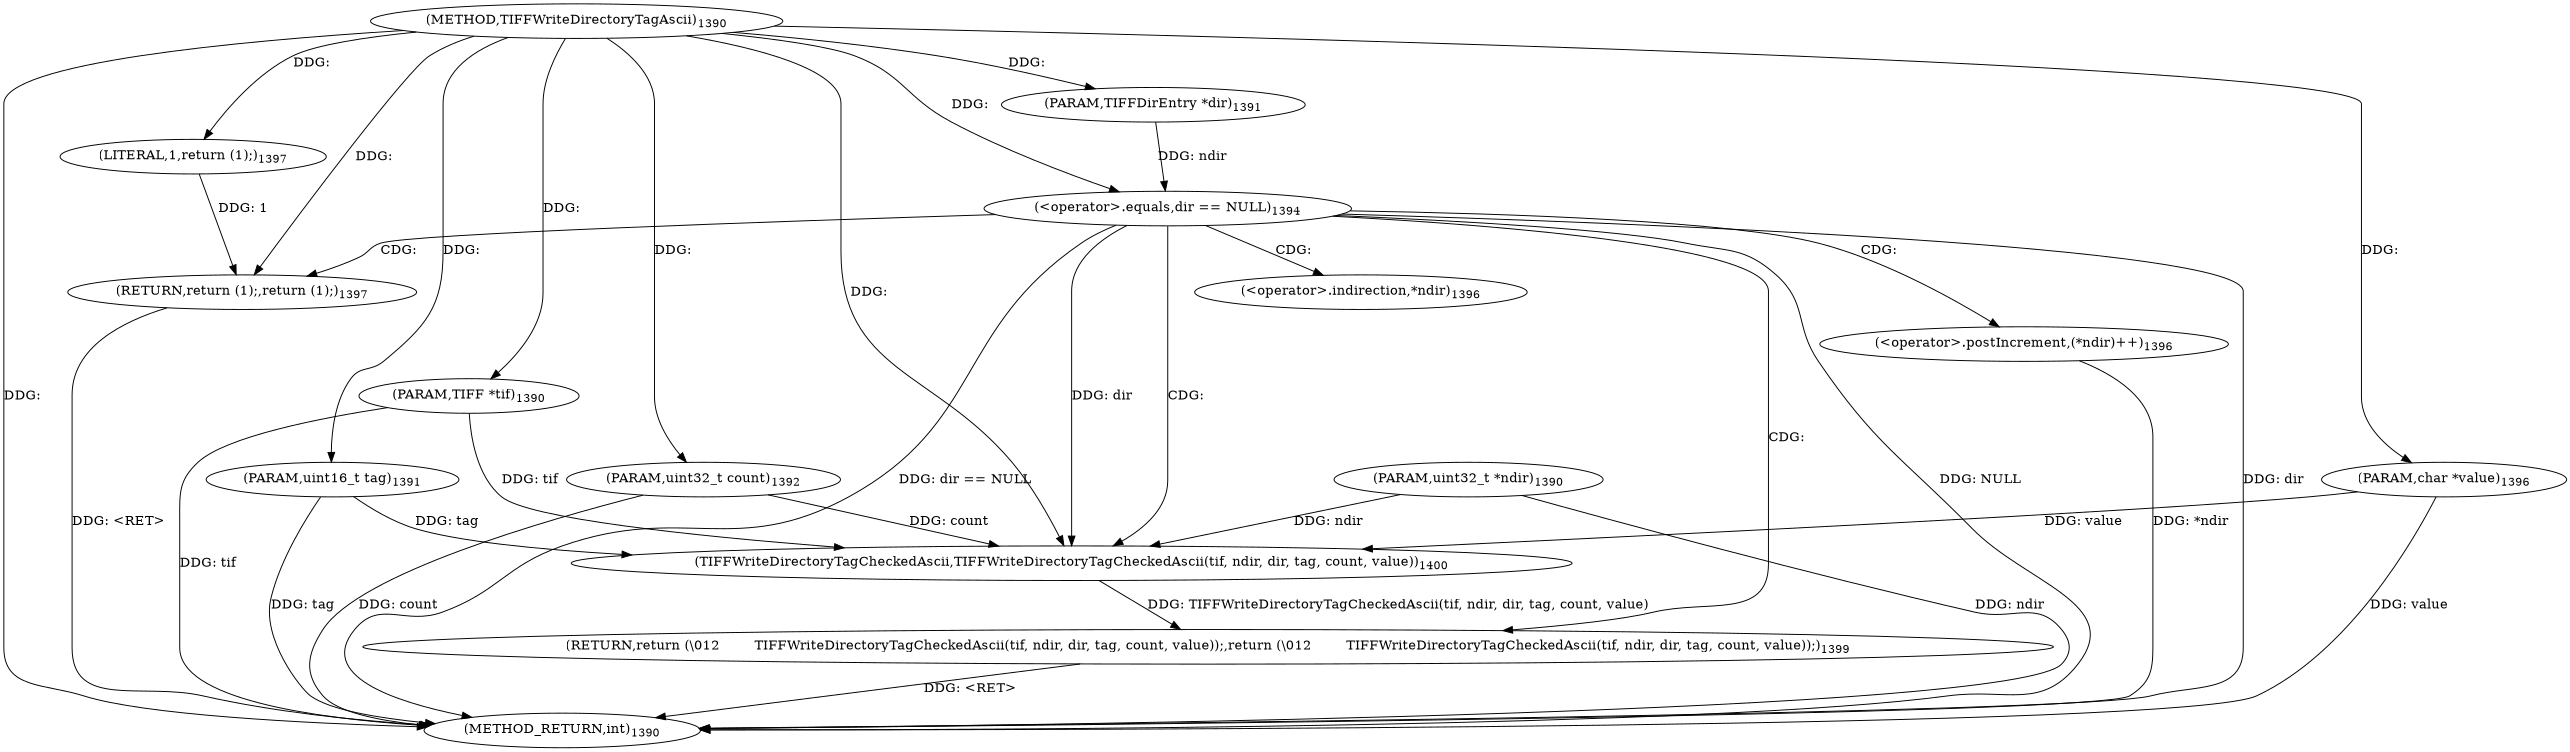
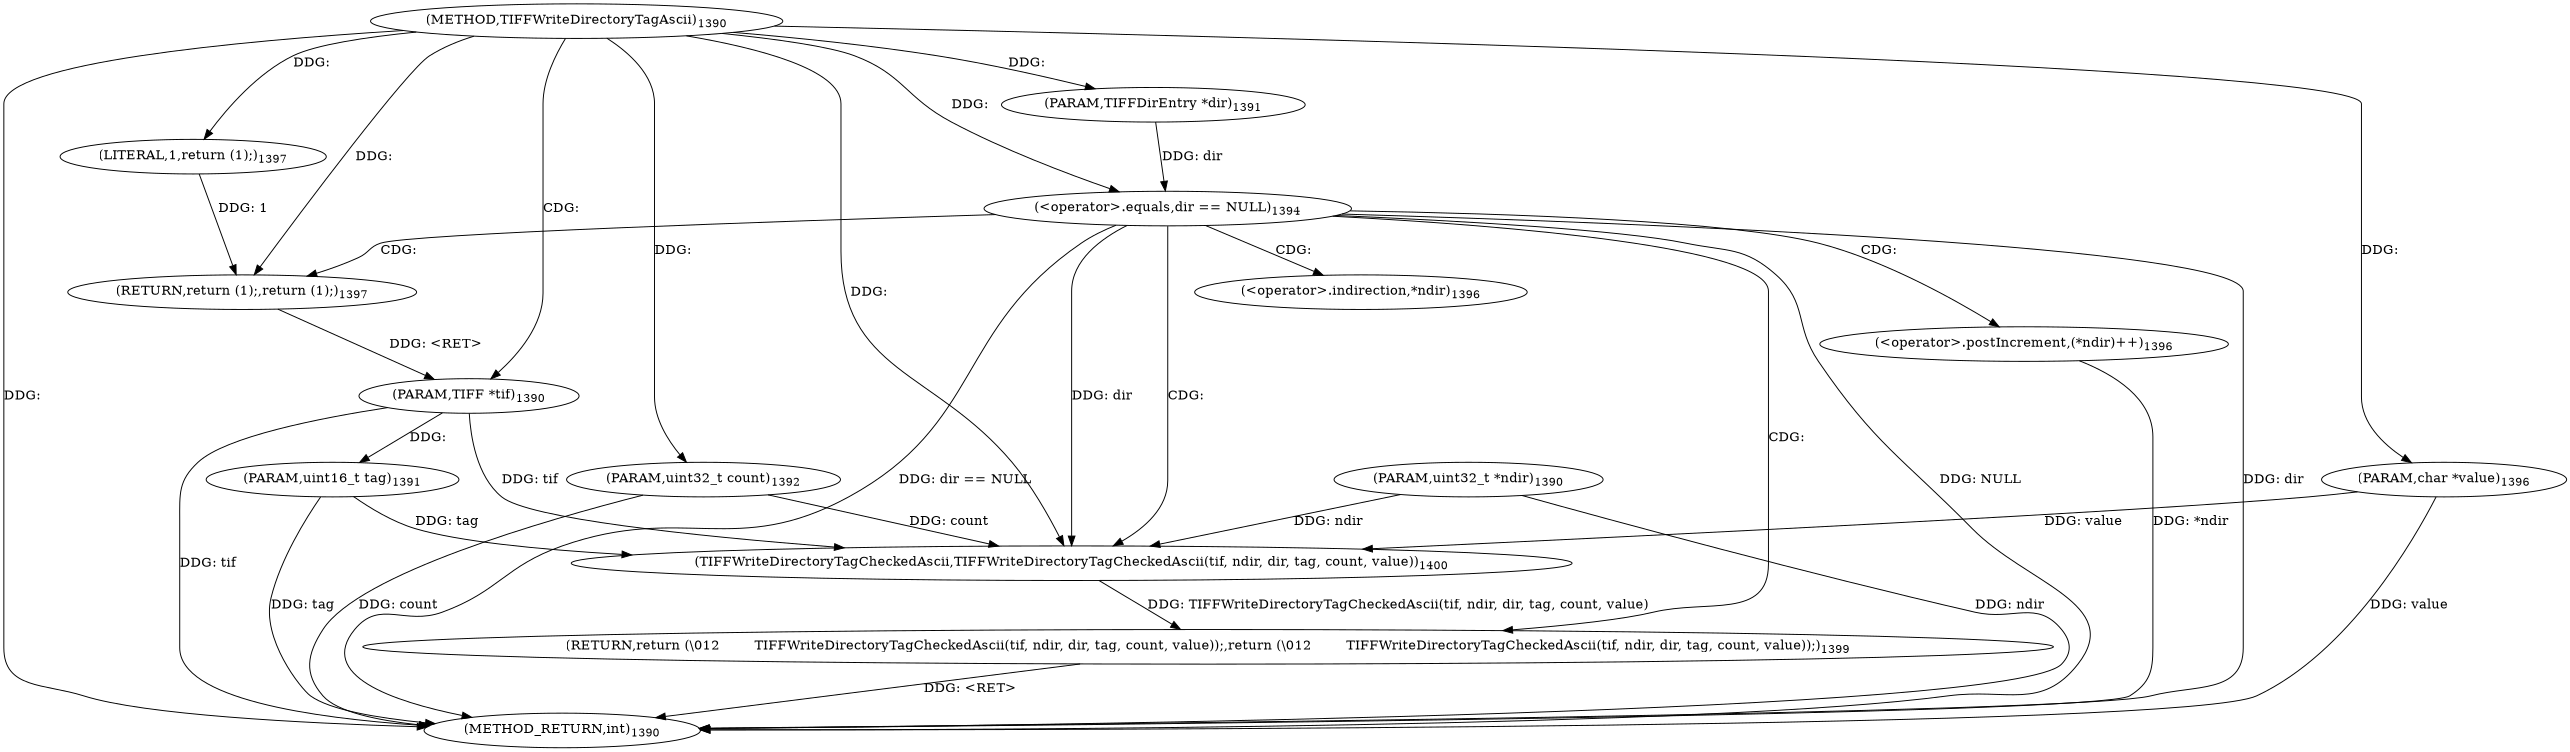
edge "(PARAM,TIFFDirEntry *dir)" -> "(<operator>.equals,dir == NULL)": label "DDG: ndir" -> "DDG: dir"
edge "(METHOD,TIFFWriteDirectoryTagAscii)" -> "(PARAM,TIFF *tif)": label "DDG: " -> "CDG: "
edge "(METHOD,TIFFWriteDirectoryTagAscii)" -> "(PARAM,uint16_t tag)": now "(PARAM,TIFF *tif)" -> "(PARAM,uint16_t tag)"
edge "(RETURN,return (1);,return (1);)" -> "(METHOD_RETURN,int)": now "(RETURN,return (1);,return (1);)" -> "(PARAM,TIFF *tif)"
